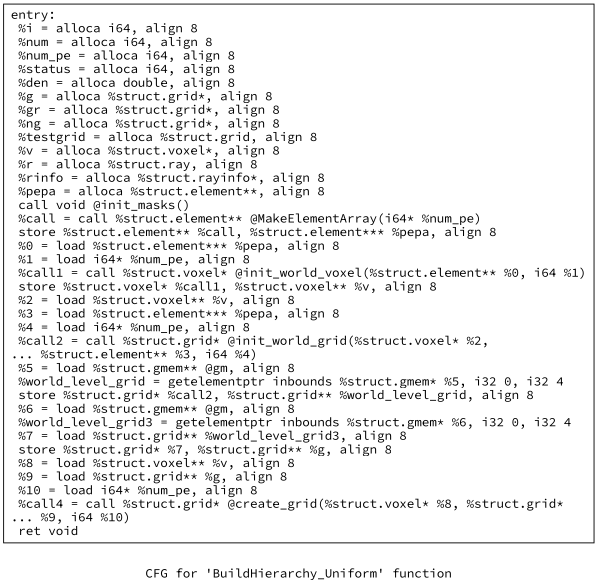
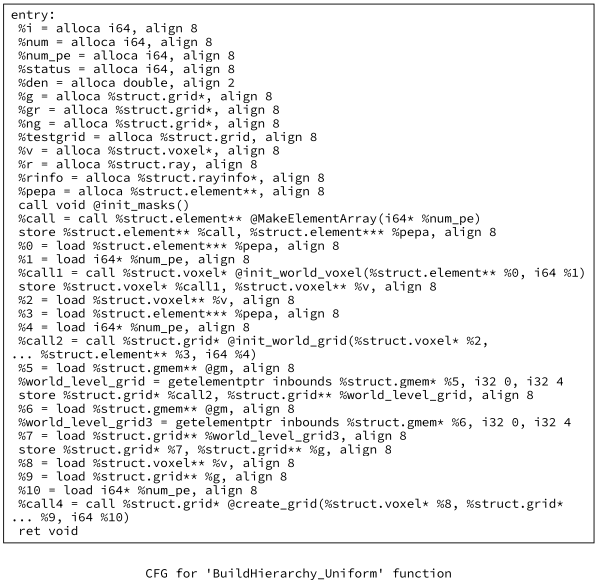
node "entry:": text "%den = alloca double, align 8" -> "%den = alloca double, align 2"
